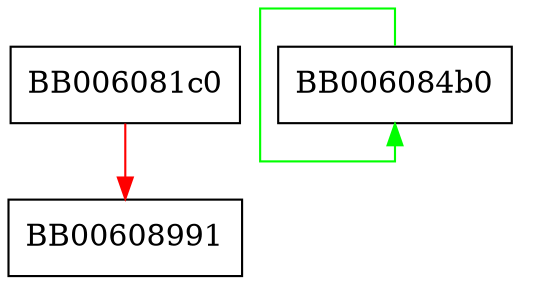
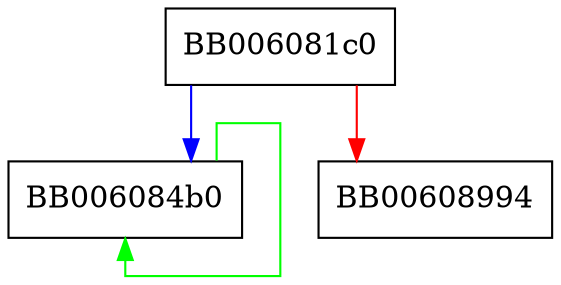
edge "BB006081c0" -> "BB006084b0": added
node "BB00608991": label "BB00608991" -> "BB00608994"
